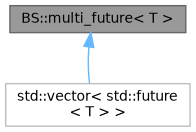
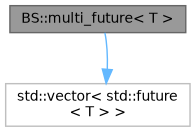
edge "std::vector< std::future < T > >" -> "BS::multi_future< T >": reversed
